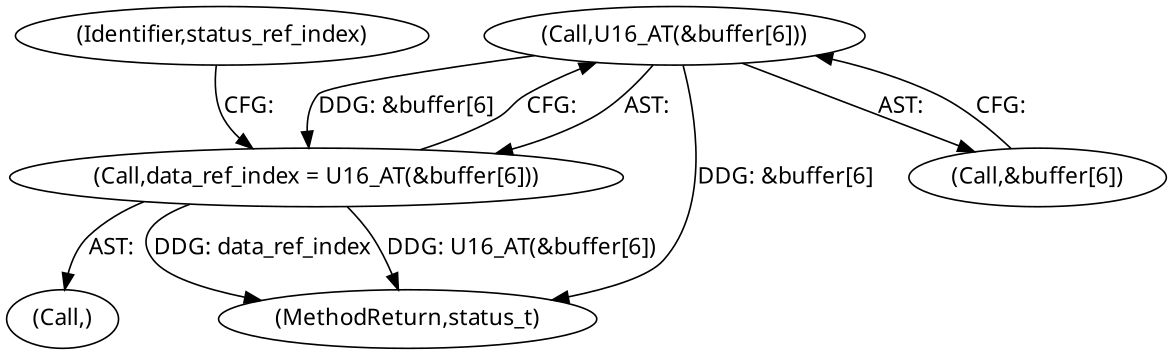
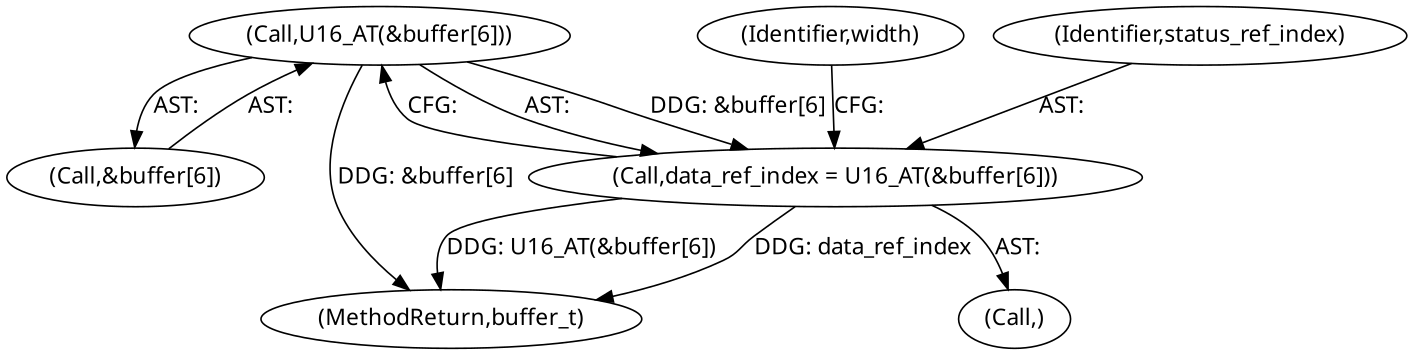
node "(Identifier,width)": added
edge "(Identifier,status_ref_index)" -> "(Call,data_ref_index = U16_AT(&buffer[6]))": label "CFG: " -> "AST: "
edge "(Call,&buffer[6])" -> "(Call,U16_AT(&buffer[6]))": label "CFG: " -> "AST: "
node "(MethodReturn,status_t)": label "(MethodReturn,status_t)" -> "(MethodReturn,buffer_t)"
